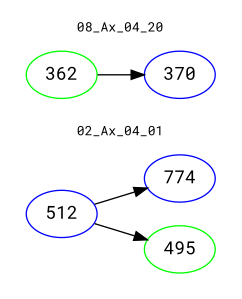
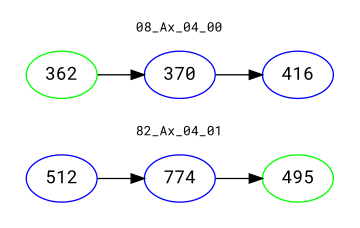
cluster "08_Ax_04_20": label "08_Ax_04_20" -> "08_Ax_04_00"
node "416": added
cluster "02_Ax_04_01": label "02_Ax_04_01" -> "82_Ax_04_01"
edge "512" -> "495": now "774" -> "495"
